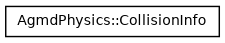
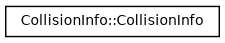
node "AgmdPhysics::CollisionInfo": label "AgmdPhysics::CollisionInfo" -> "CollisionInfo::CollisionInfo"
